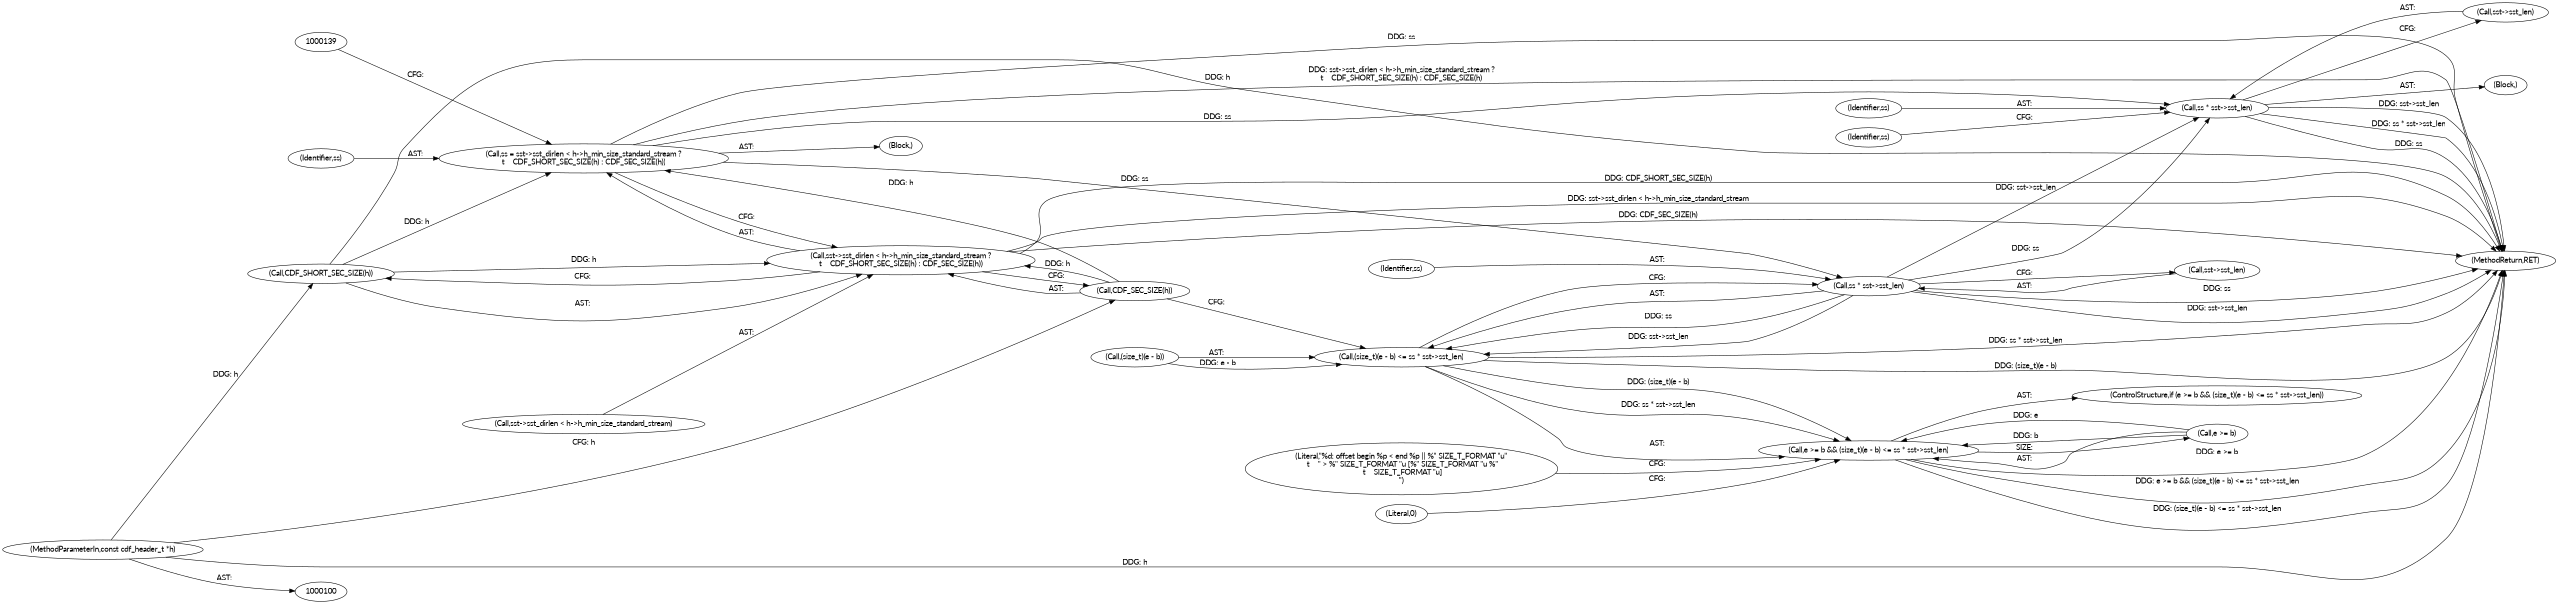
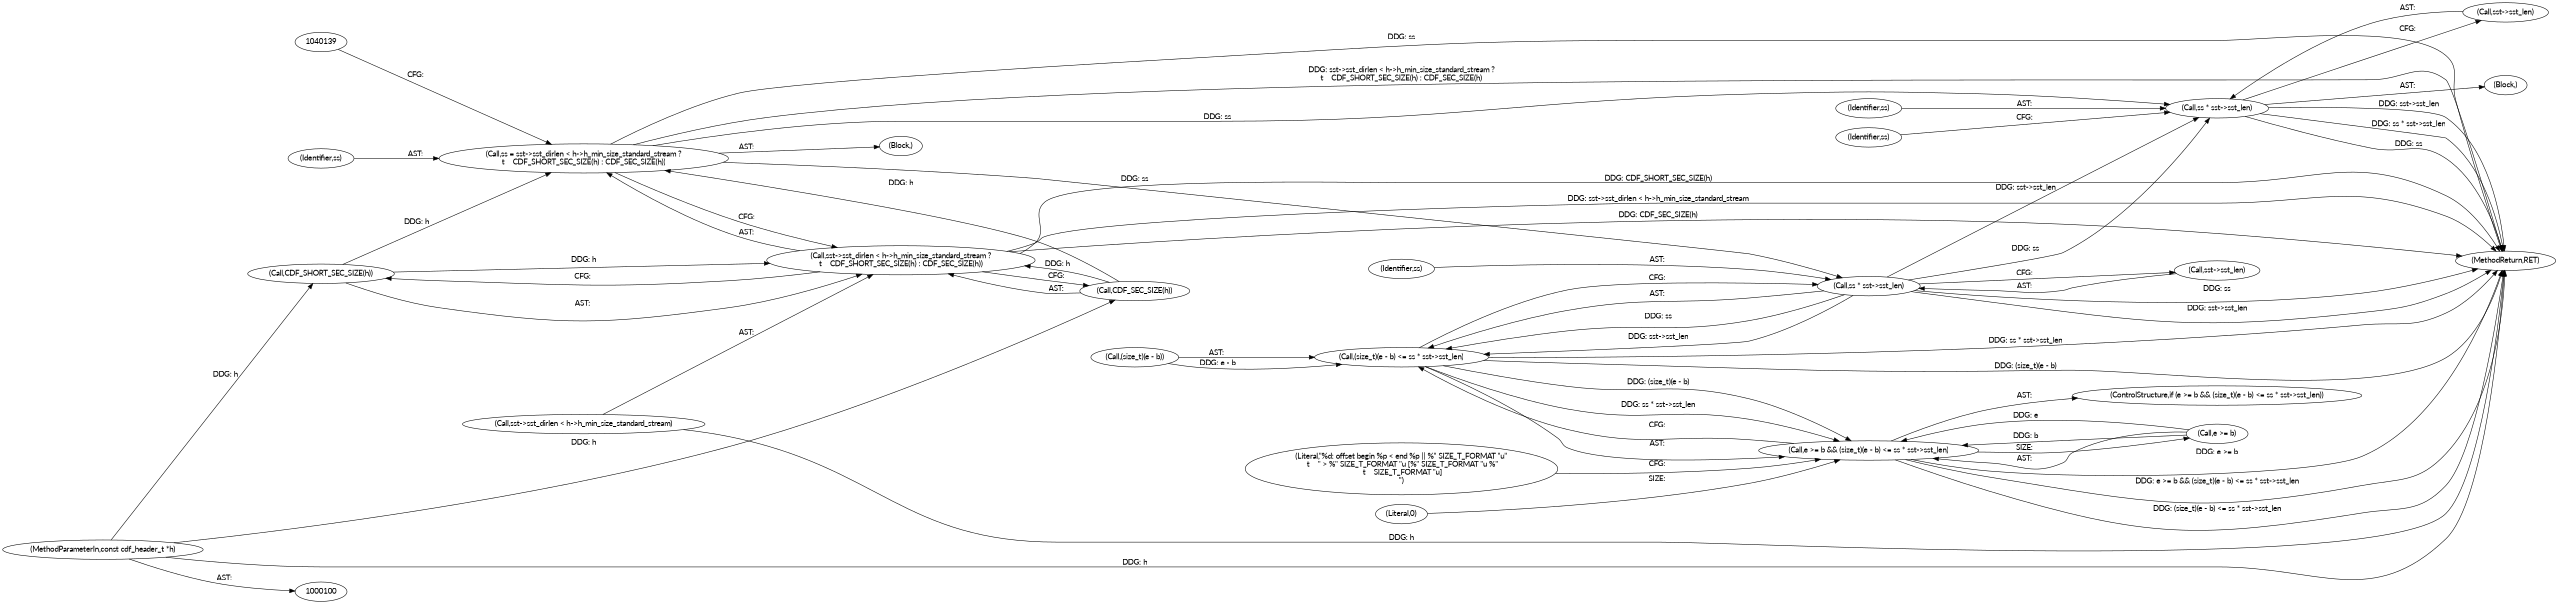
node "1000139": label "1000139" -> "1040139"
edge "(Call,CDF_SHORT_SEC_SIZE(h))" -> "(MethodReturn,RET)": now "(Call,sst->sst_dirlen < h->h_min_size_standard_stream)" -> "(MethodReturn,RET)"
edge "(Call,CDF_SEC_SIZE(h))" -> "(Call,(size_t)(e - b) <= ss * sst->sst_len)": now "(Call,e >= b && (size_t)(e - b) <= ss * sst->sst_len)" -> "(Call,(size_t)(e - b) <= ss * sst->sst_len)"
edge "(MethodParameterIn,const cdf_header_t *h)" -> "(Call,CDF_SEC_SIZE(h))": label "CFG: h" -> "DDG: h"
edge "(Literal,0)" -> "(Call,e >= b && (size_t)(e - b) <= ss * sst->sst_len)": label "CFG: " -> "SIZE: "
